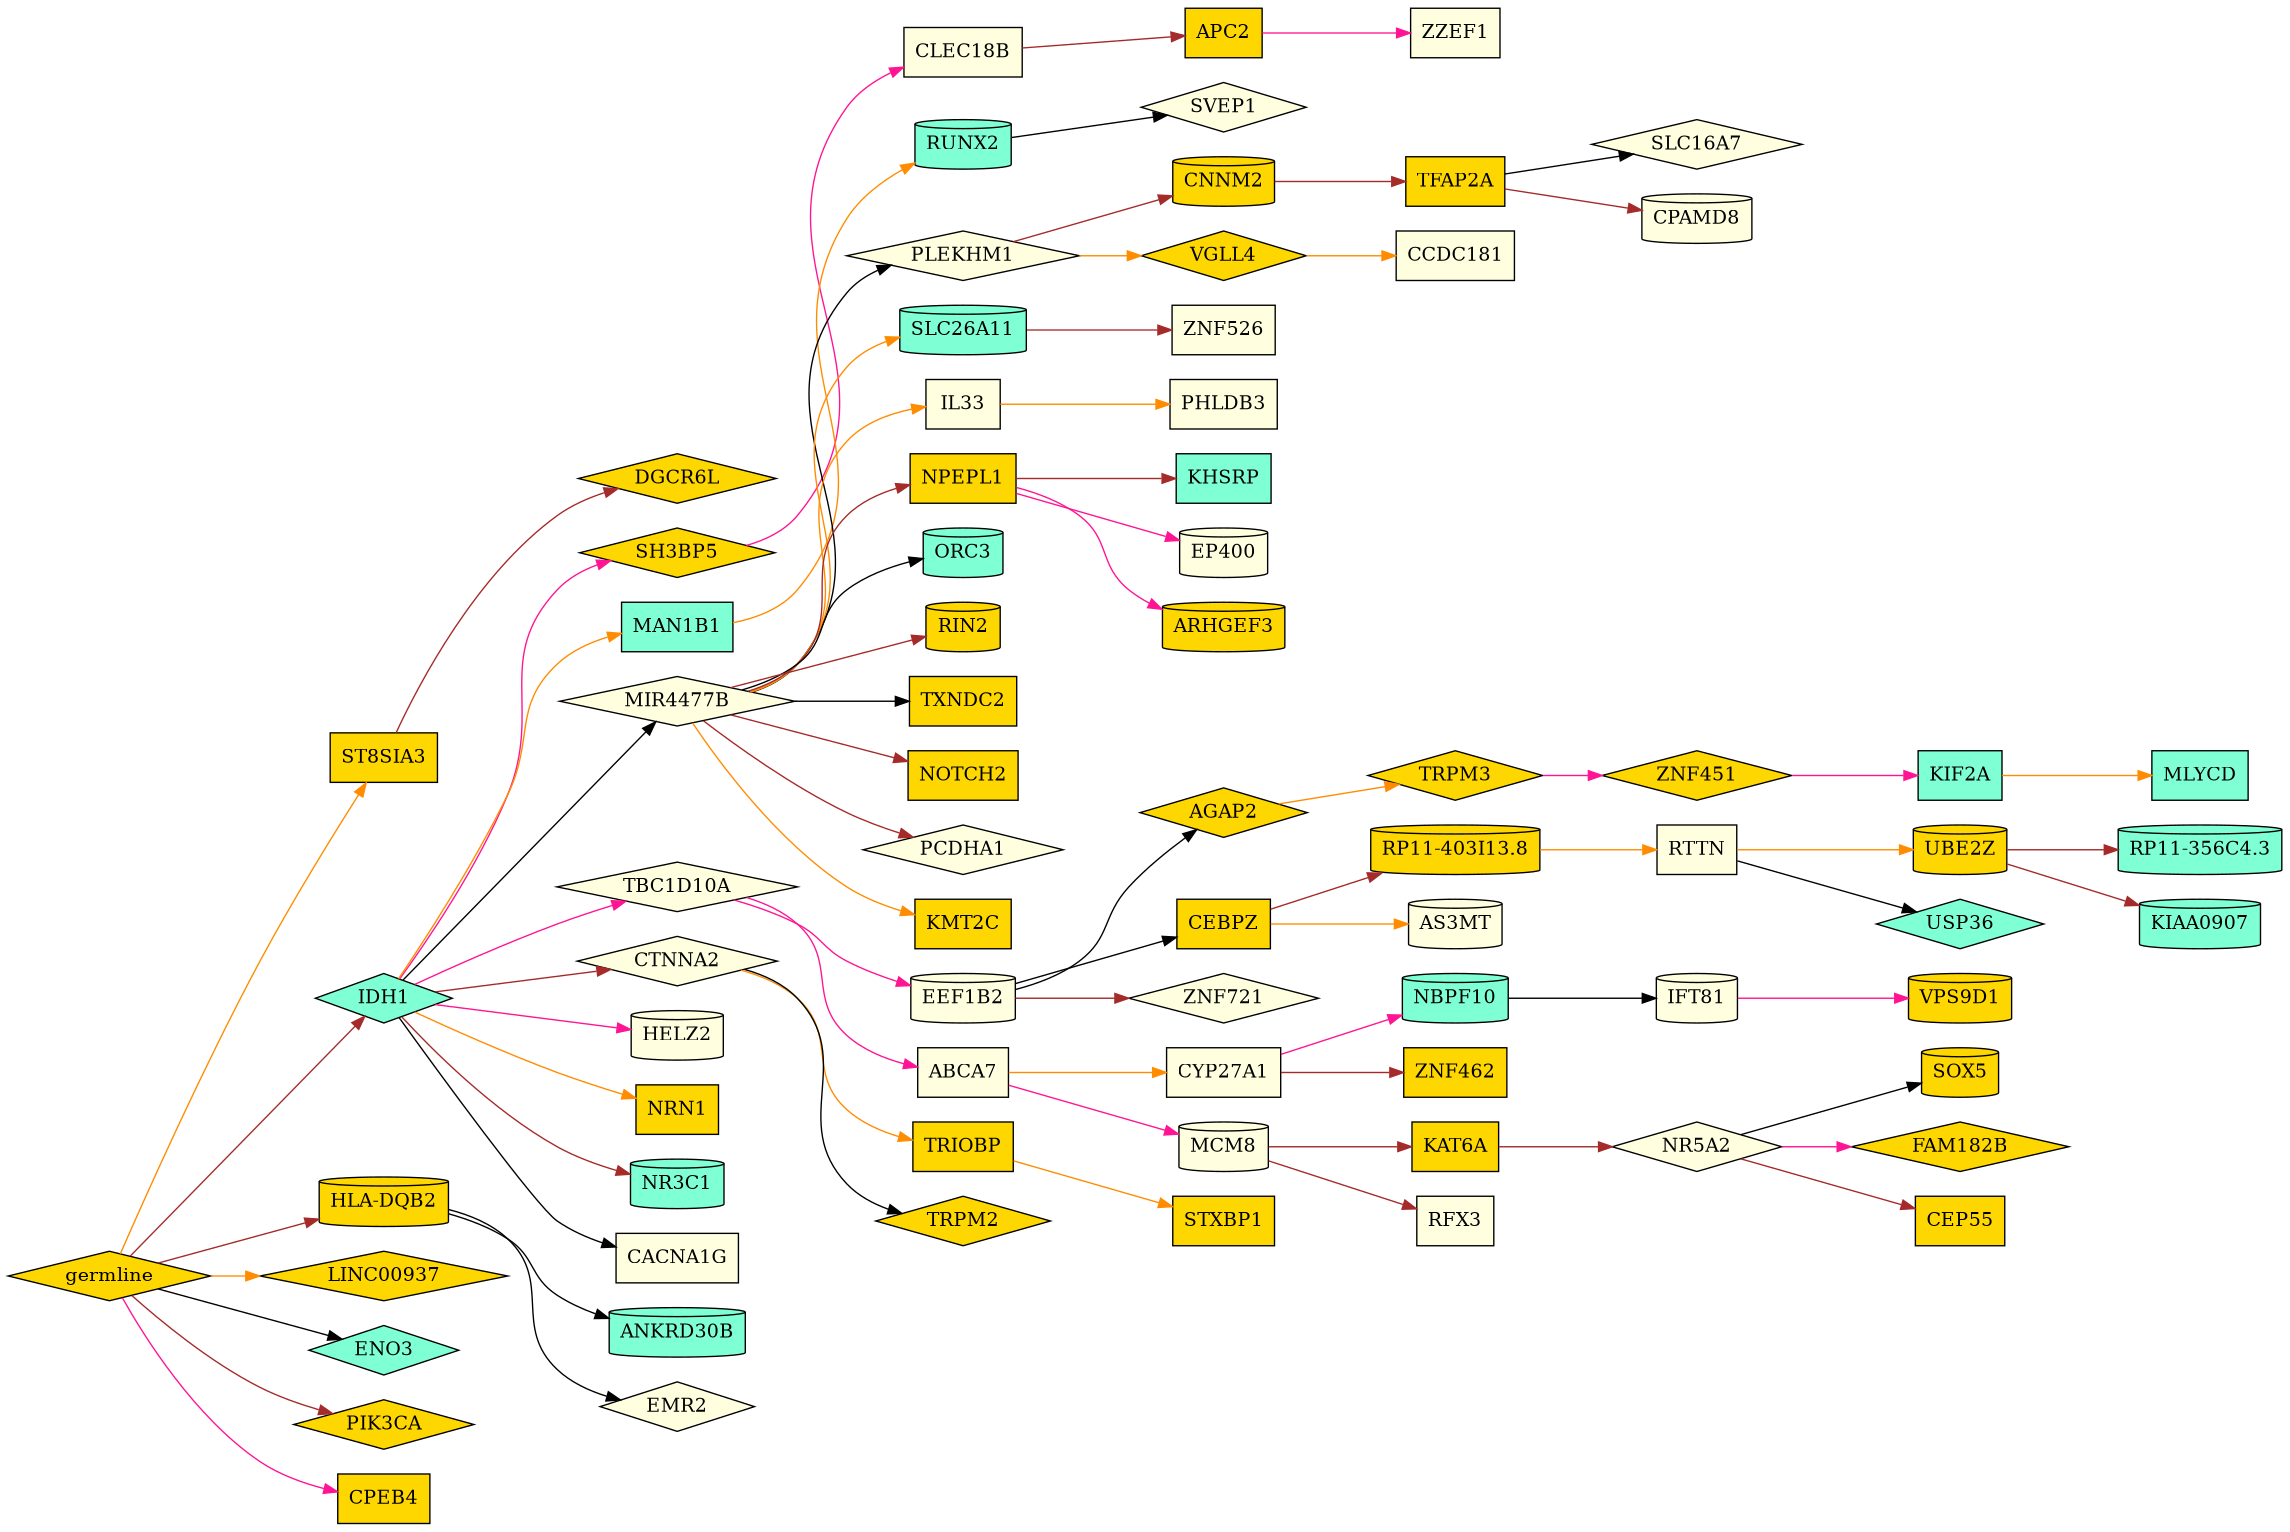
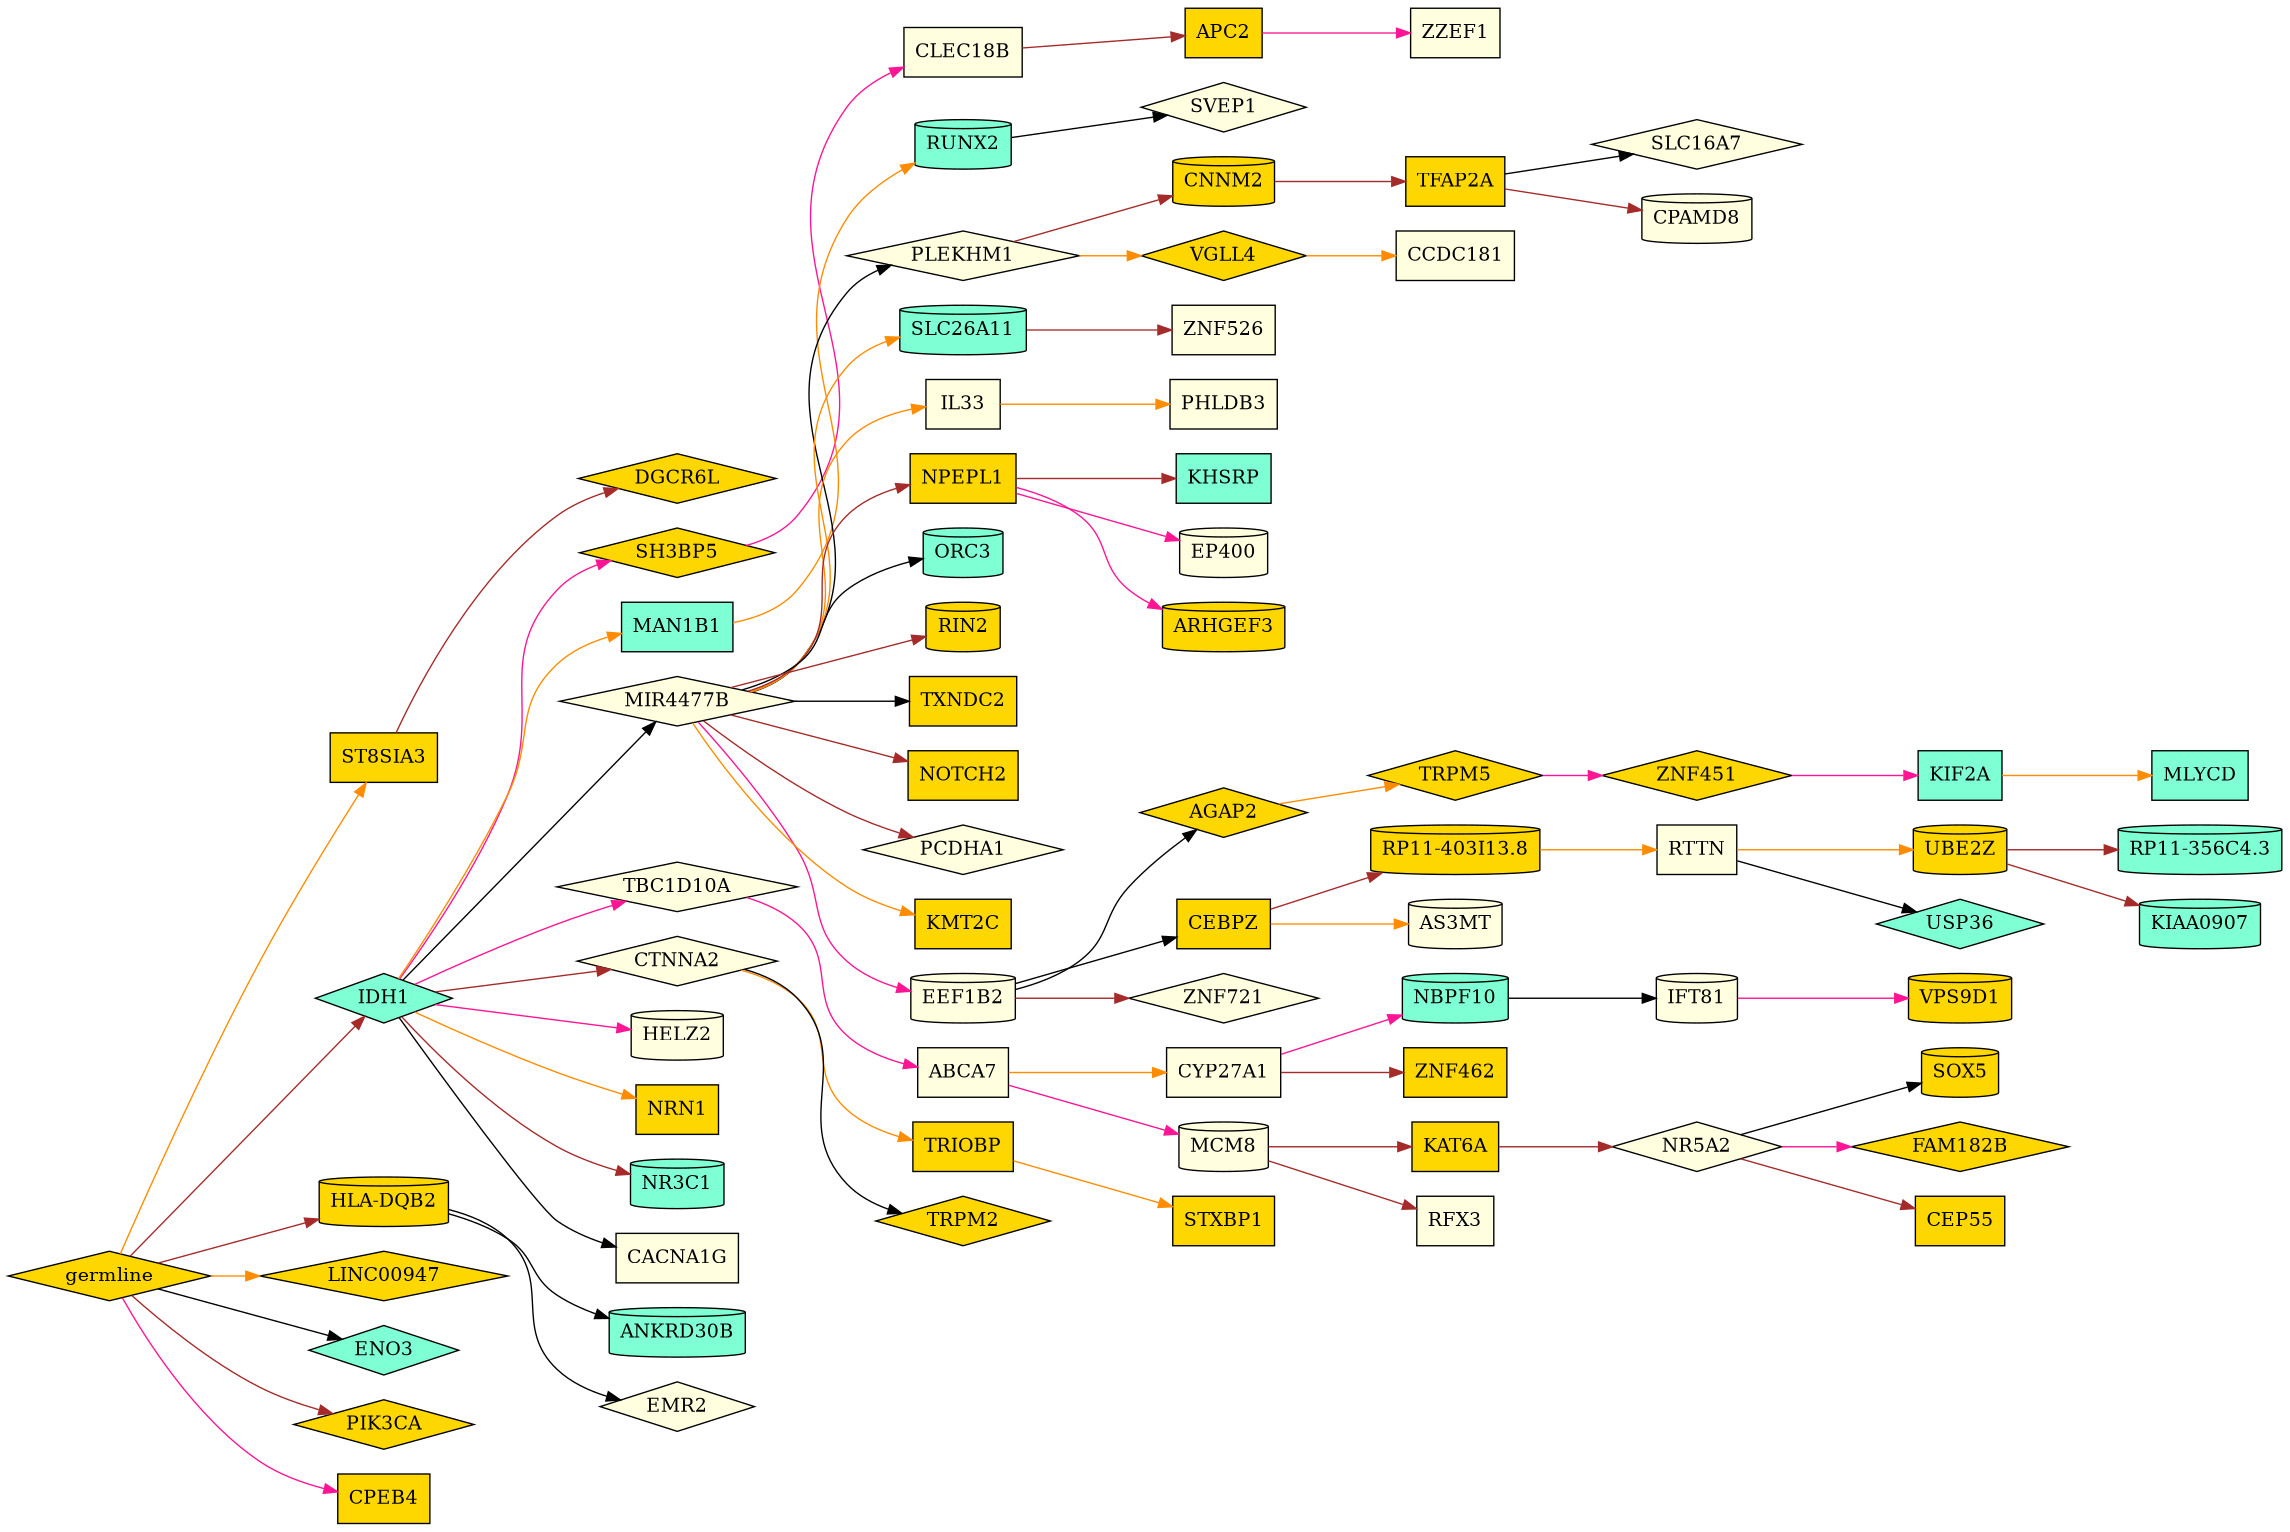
node "TRPM3": label "TRPM3" -> "TRPM5"
edge "TBC1D10A" -> "EEF1B2": now "MIR4477B" -> "EEF1B2"
node "LINC00937": label "LINC00937" -> "LINC00947"
